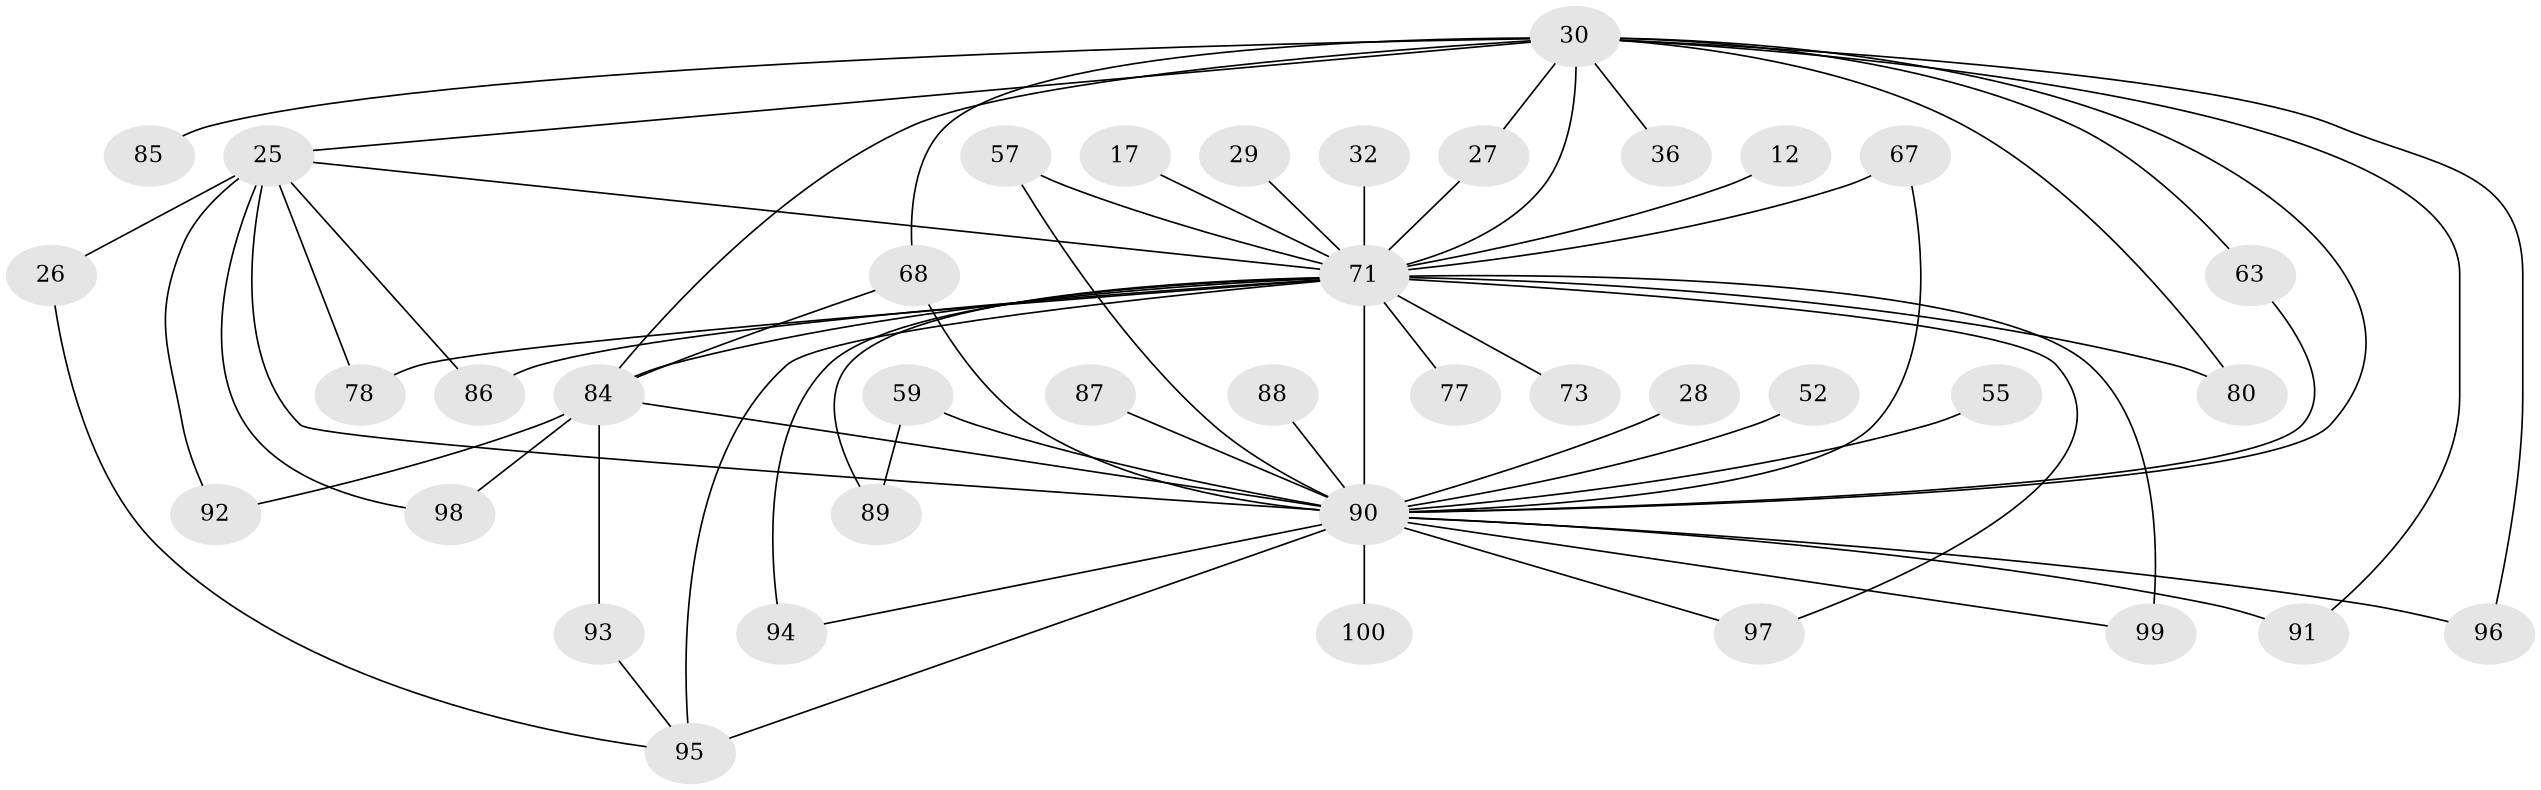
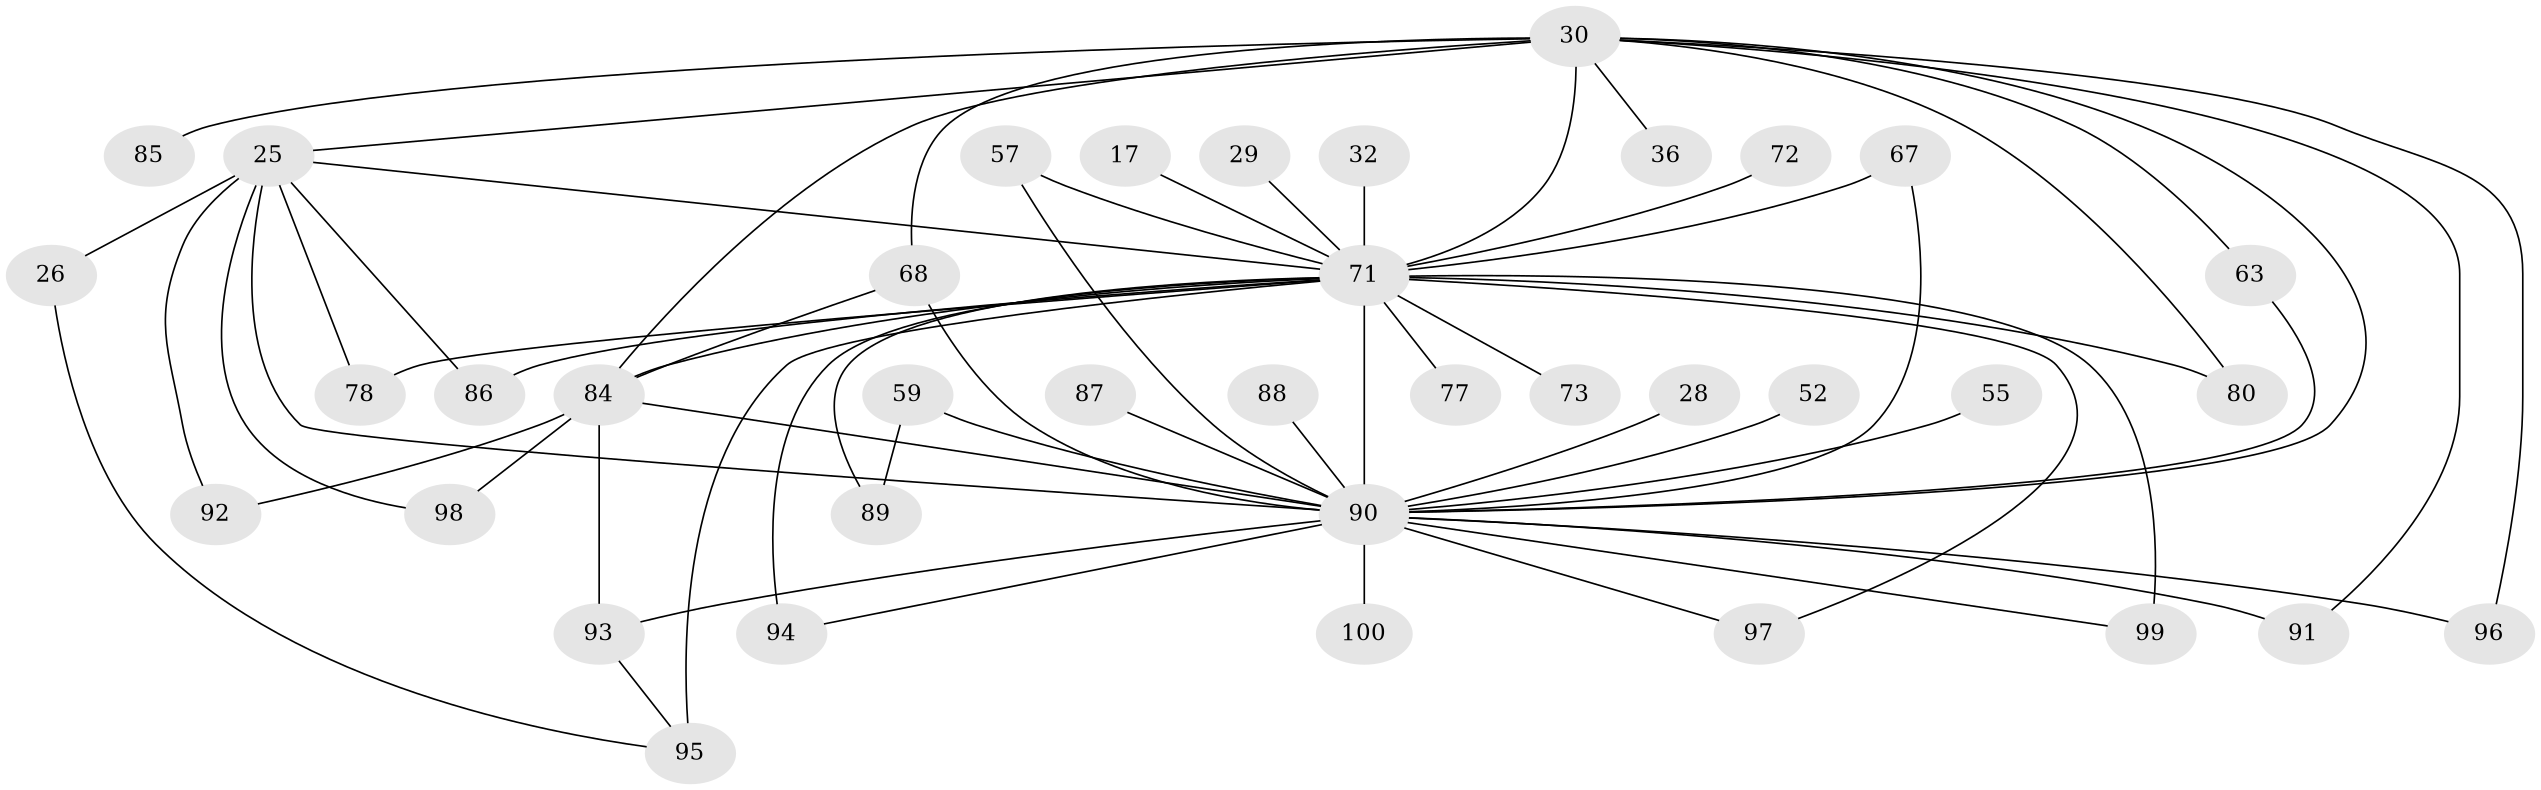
node "27": removed
node "12": label "12" -> "72"
edge "90" -- "95": now "90" -- "93"
